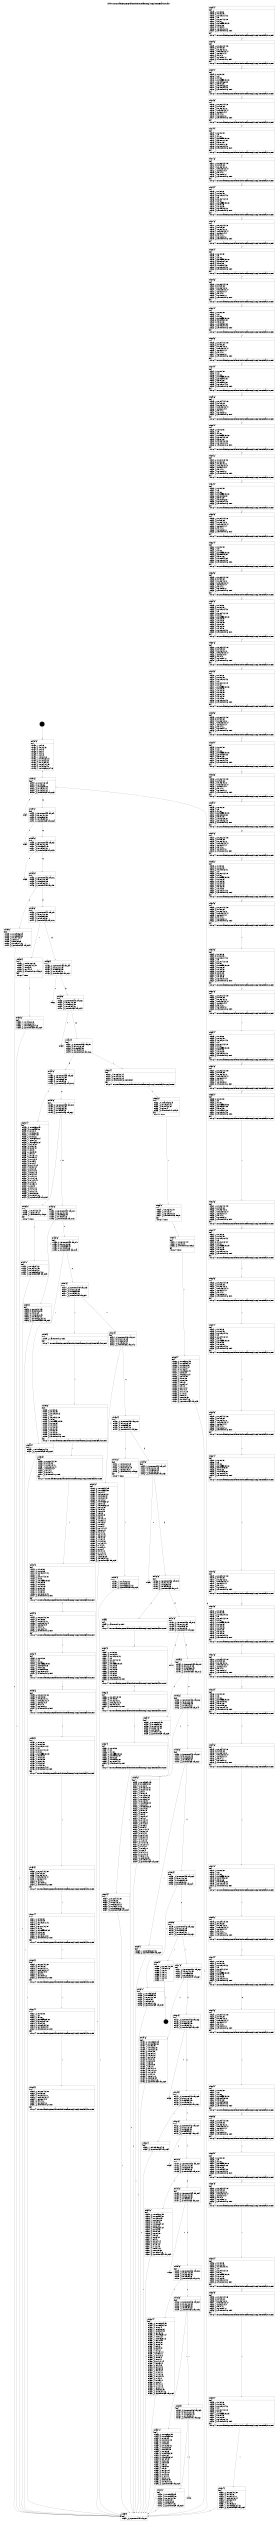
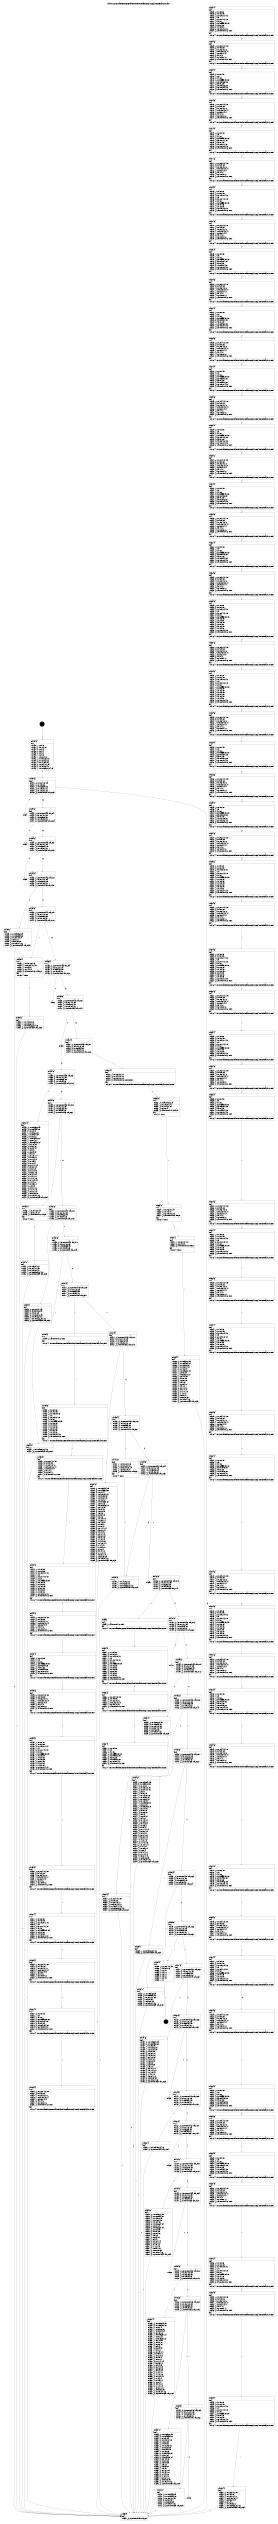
edge "0x404a87 [25]" -> "0x404aa0 [25]": now "0x405f29" -> "0x404aa0 [25]"
edge "0x404b4f [25]" -> "0x404b68 [25]": now "0x404b4f [25]" -> "0x404d90 [23]"
